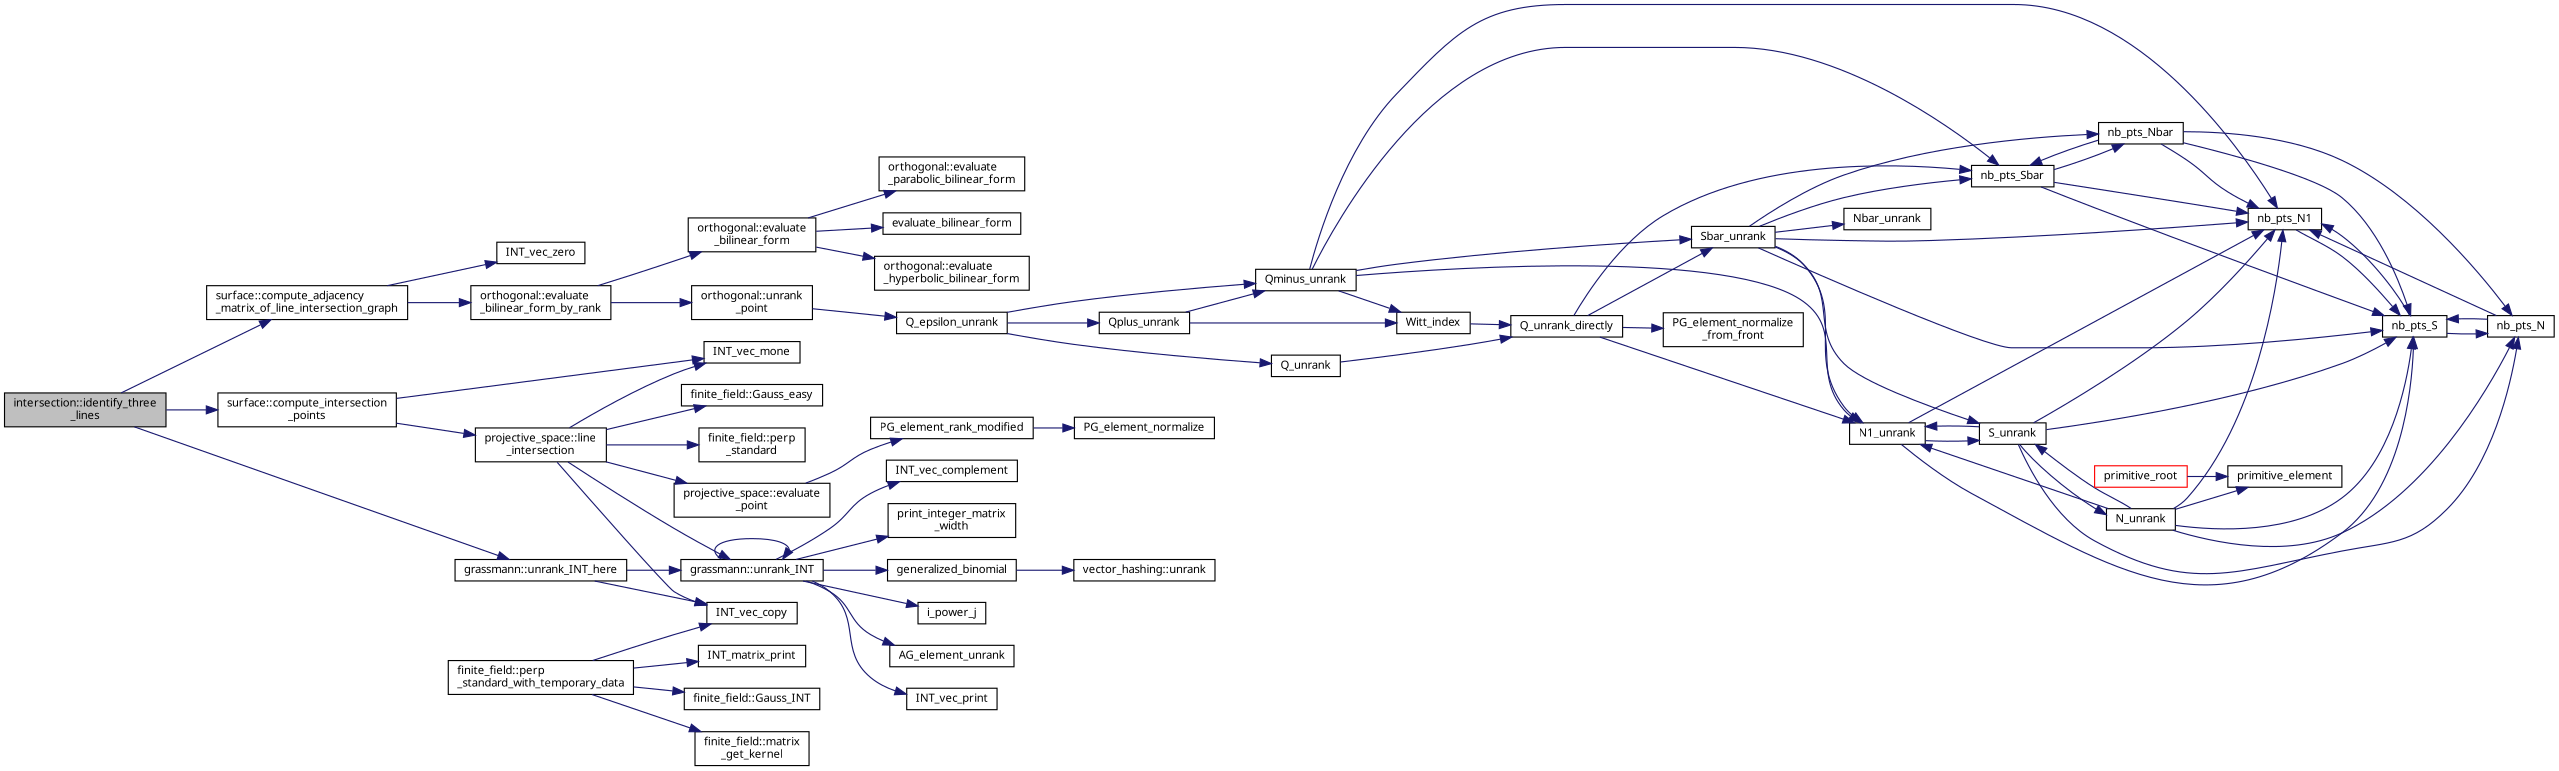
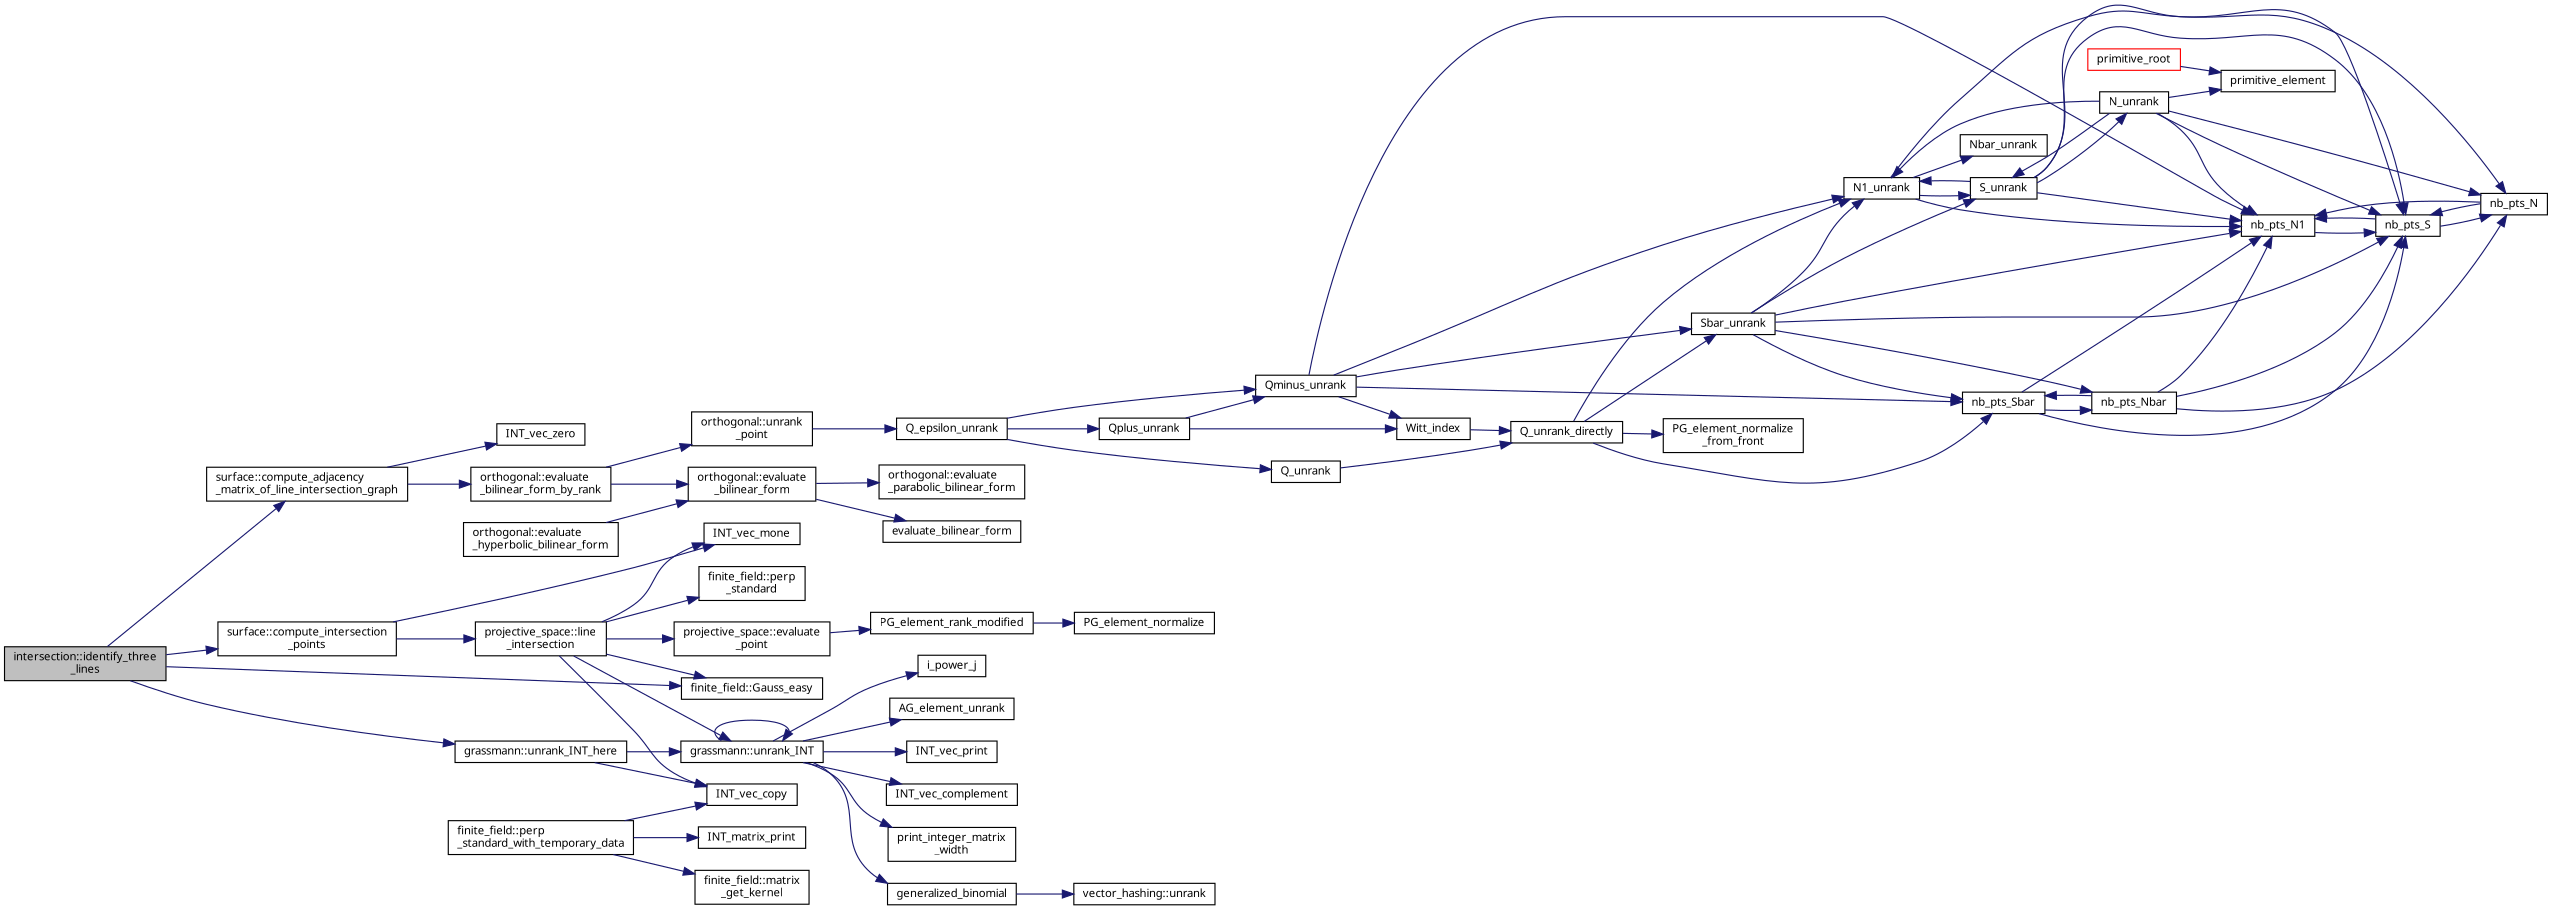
edge "Sbar_unrank" -> "Nbar_unrank": now "N1_unrank" -> "Nbar_unrank"
edge "orthogonal::evaluate _bilinear_form" -> "orthogonal::evaluate _hyperbolic_bilinear_form": reversed
edge "intersection::identify_three _lines" -> "finite_field::Gauss_easy": added
node "finite_field::Gauss_INT": removed
